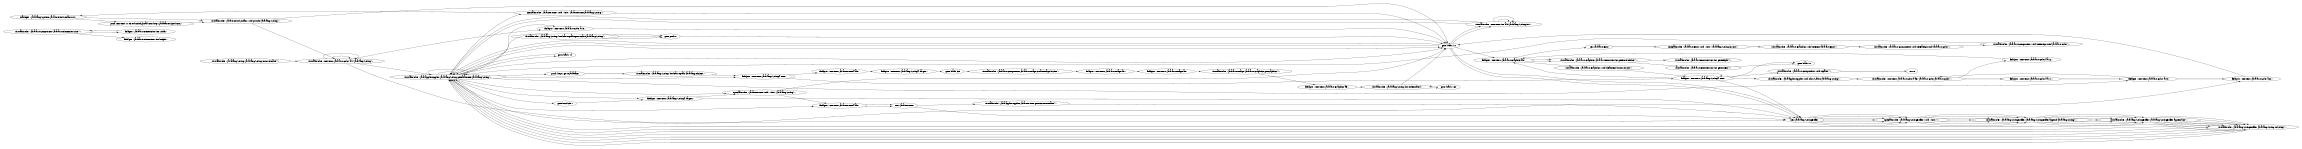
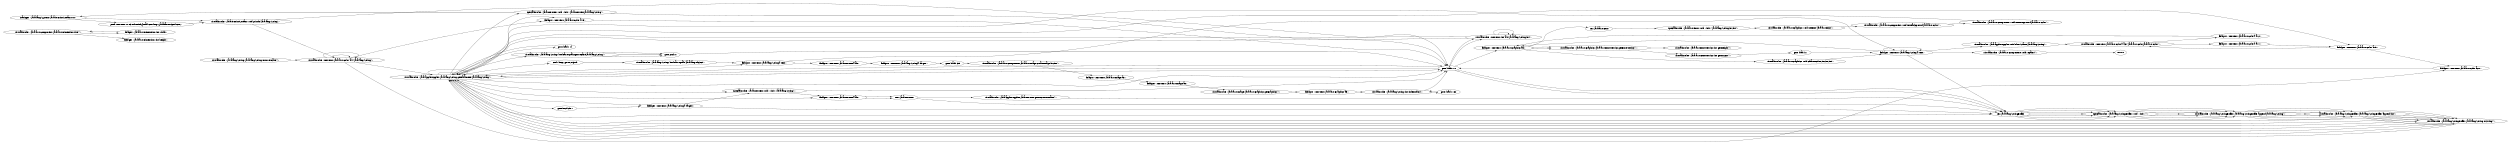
edge "fieldget <KLMenu: java.lang.String[] text>" -> "goto load.i r1": reversed
node "push 'http://go.to/javabase'": label "push 'http://go.to/javabase'" -> "push 'http://go.to/tripod'"
